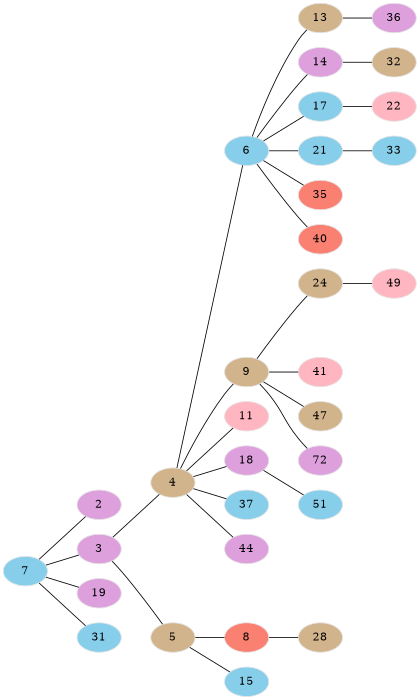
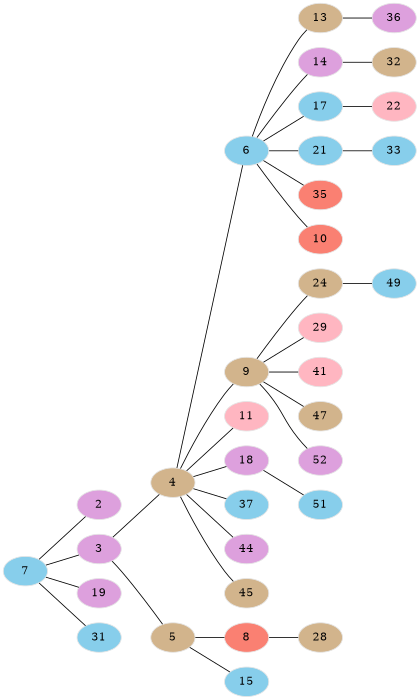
node "40": label "40" -> "10"
node "49": fillcolor lightpink -> skyblue
node "29": added
node "72": label "72" -> "52"
node "45": added
